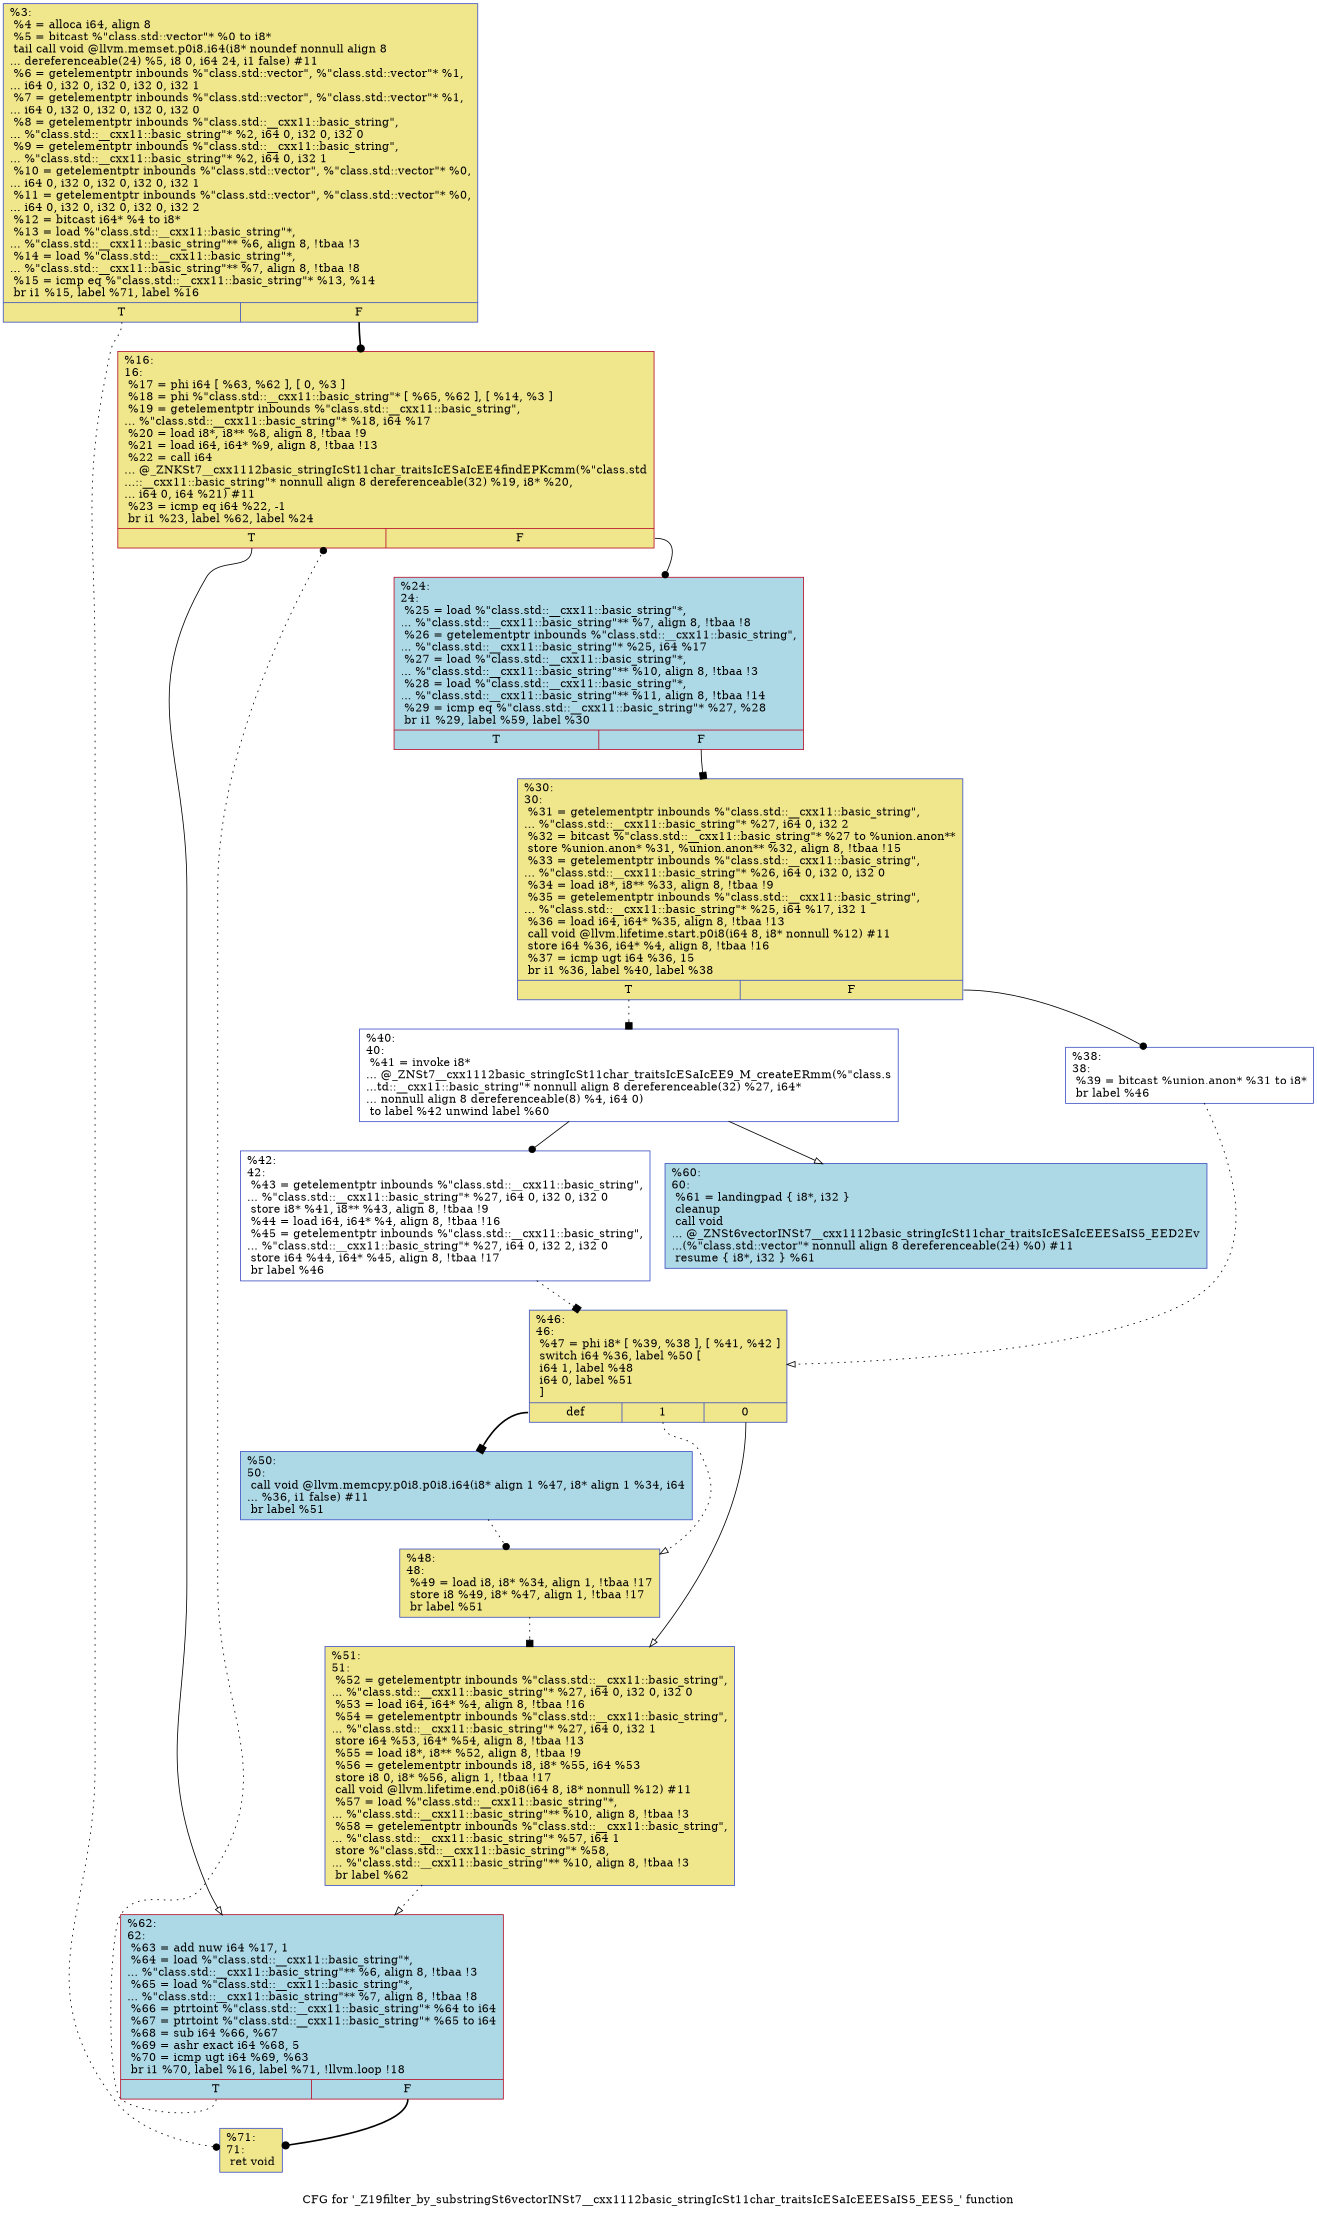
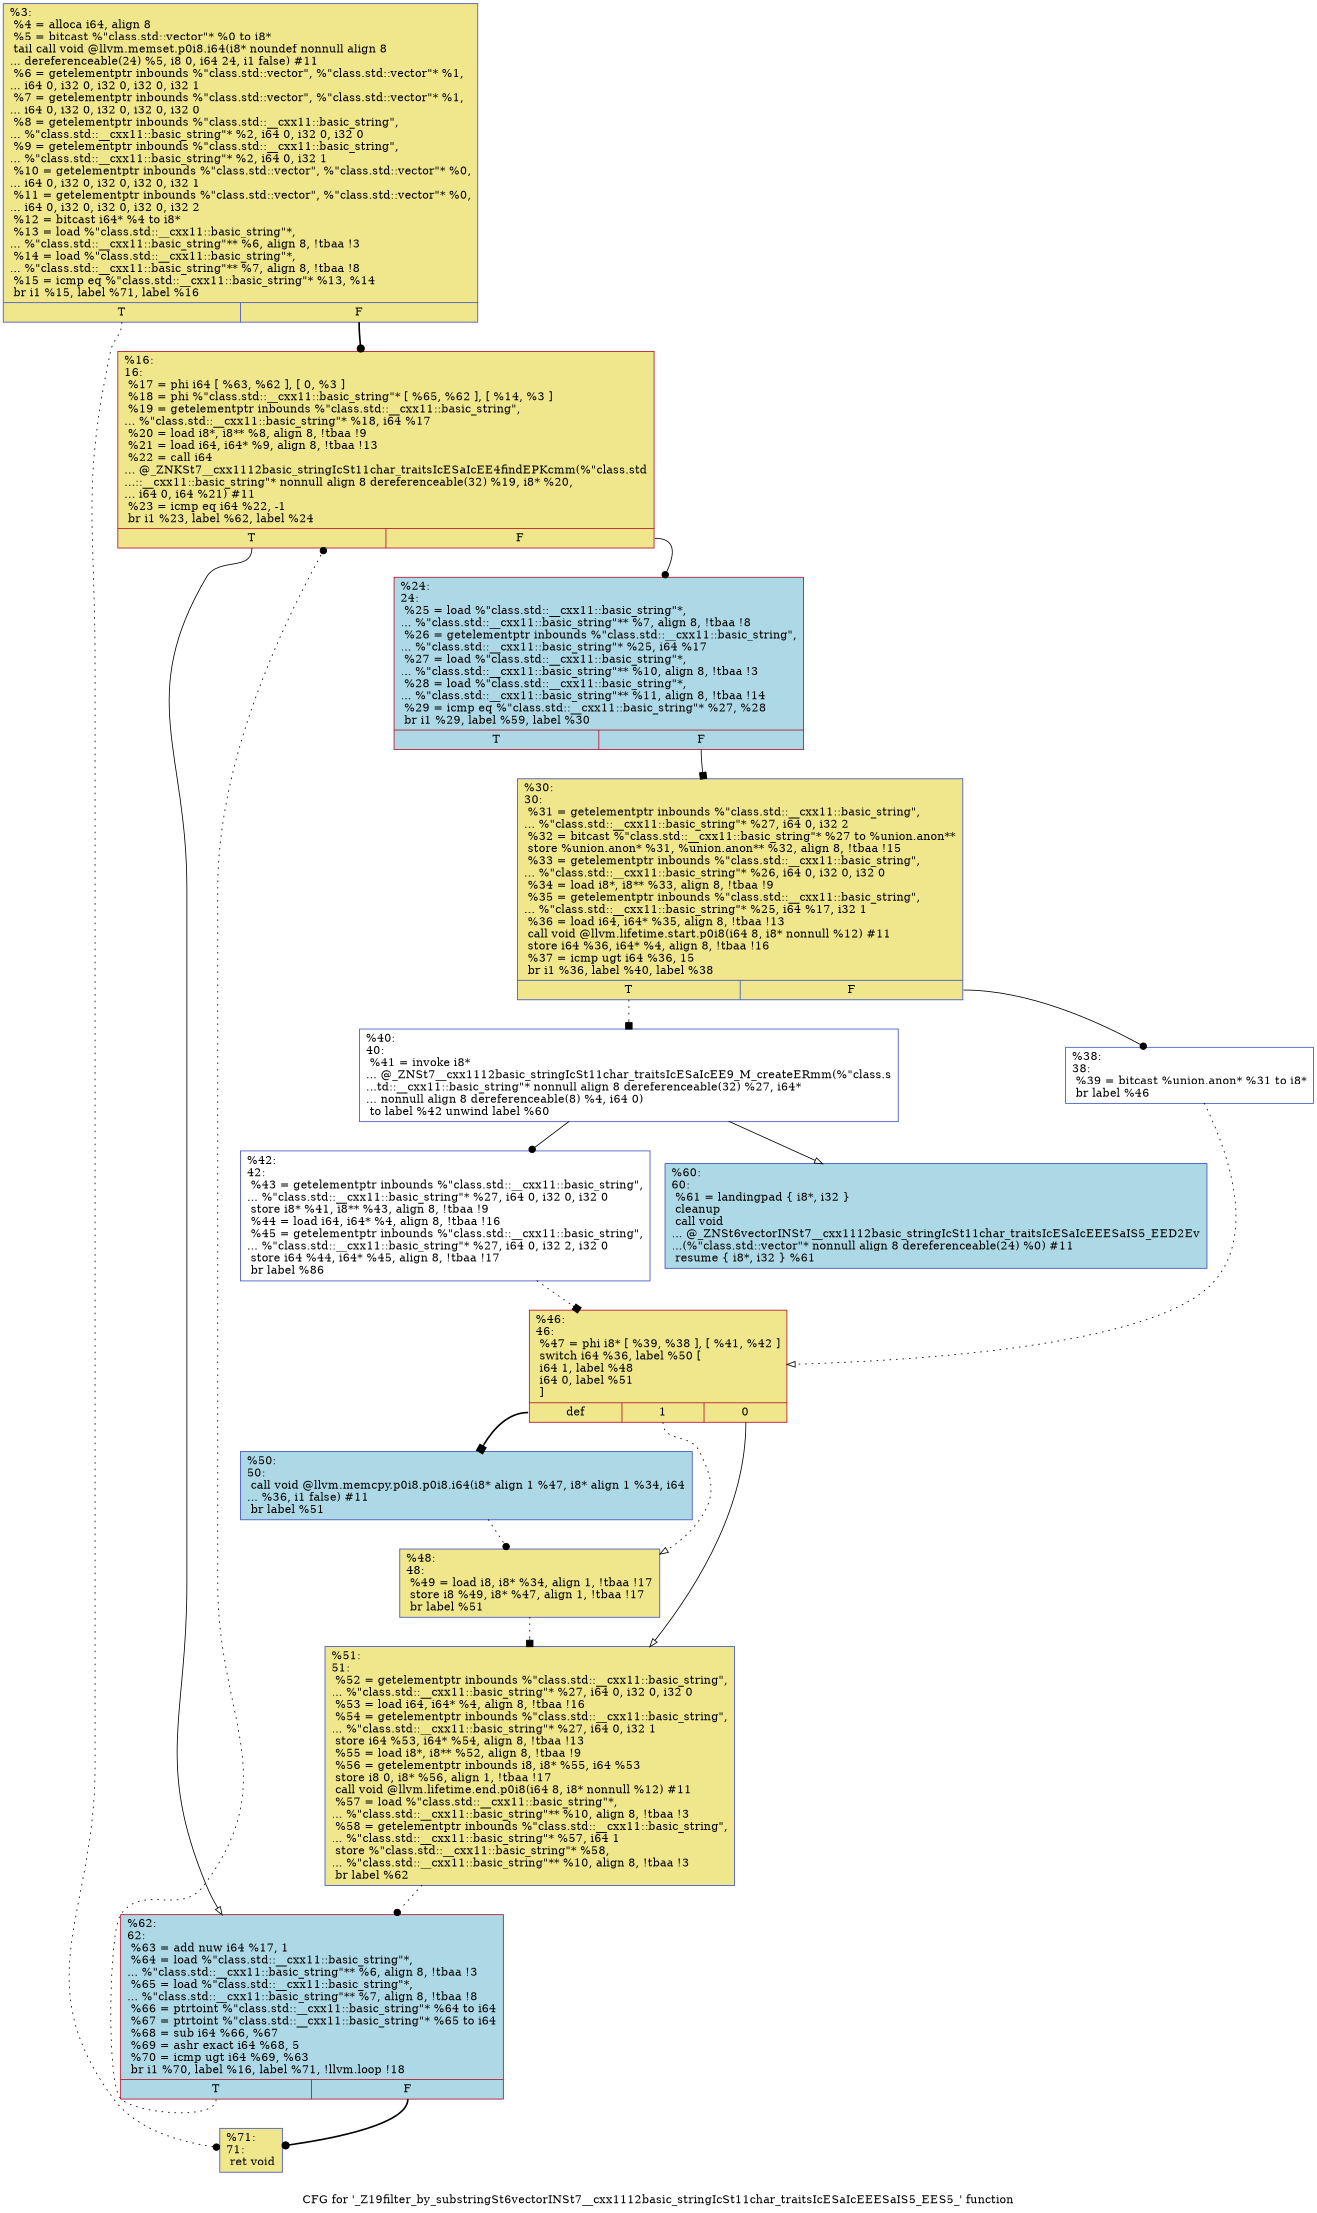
node "%42:": text "br label %46" -> "br label %86"
node "%46:": color #3d50c3ff -> #b70d28ff
edge "%51:" -> "%62:": arrowhead onormal -> dot
